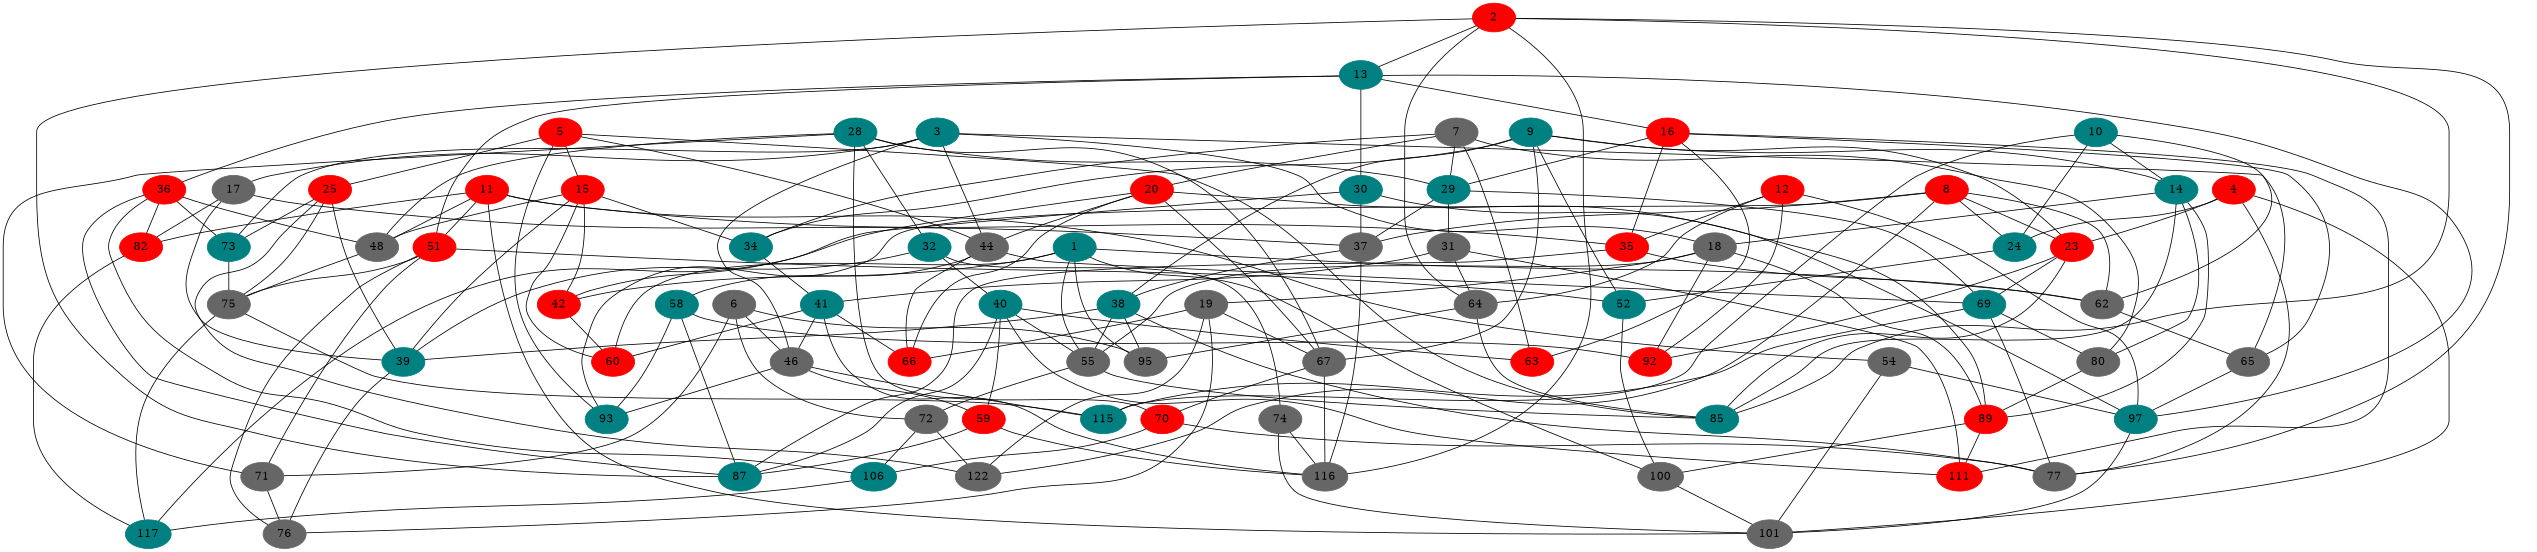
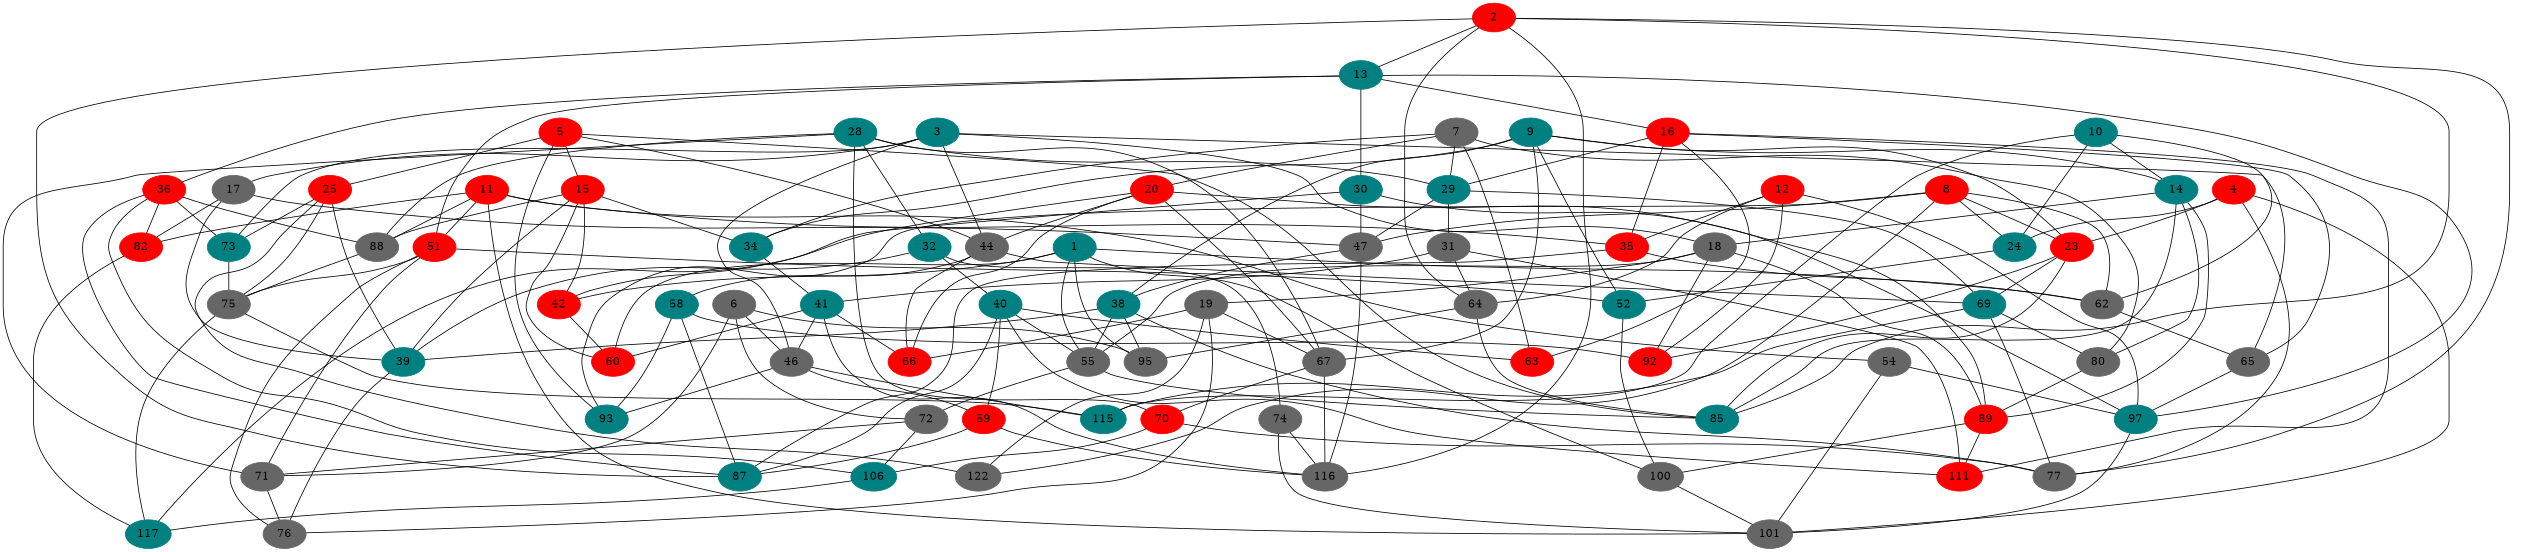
node "48": label "48" -> "88"
node "37": label "37" -> "47"
edge "72" -- "122": now "72" -- "71"
